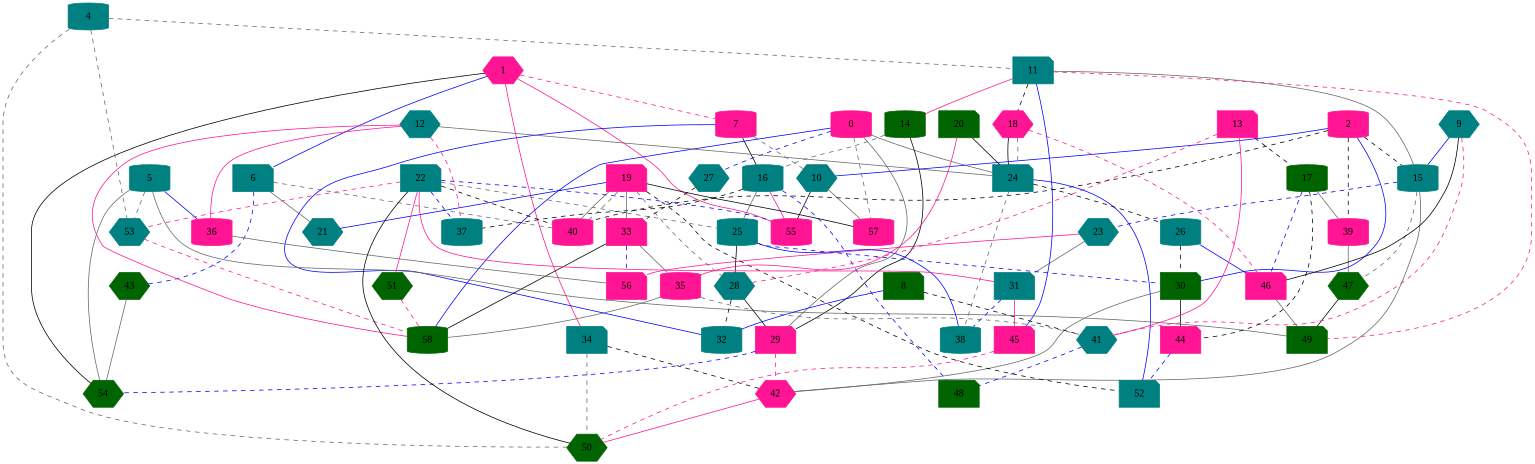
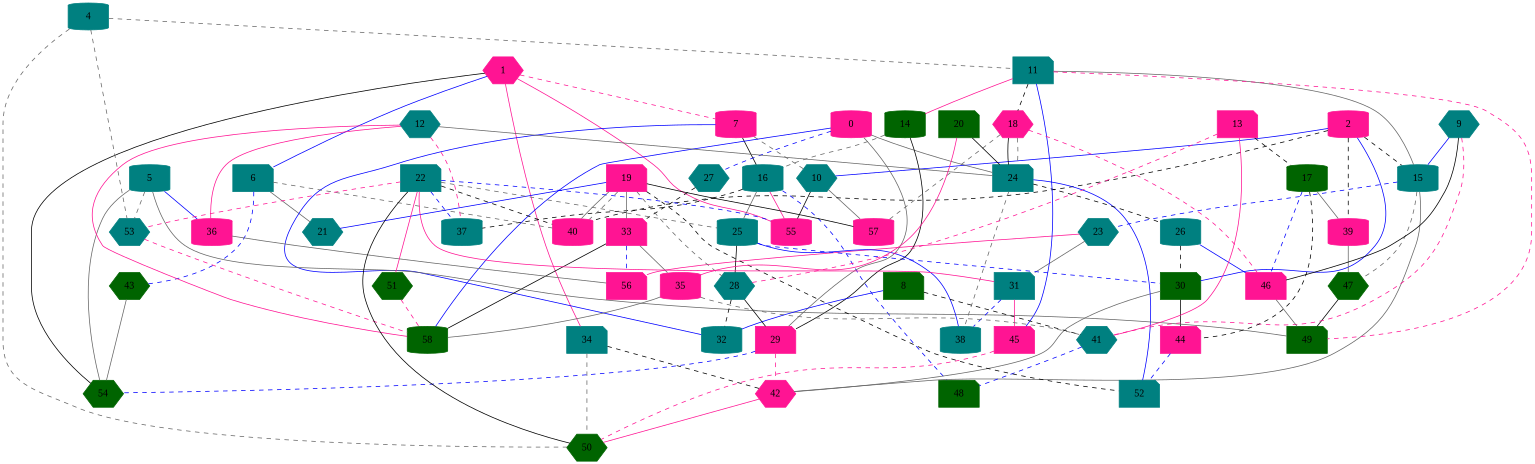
edge "0" -- "57": now "18" -- "57"
